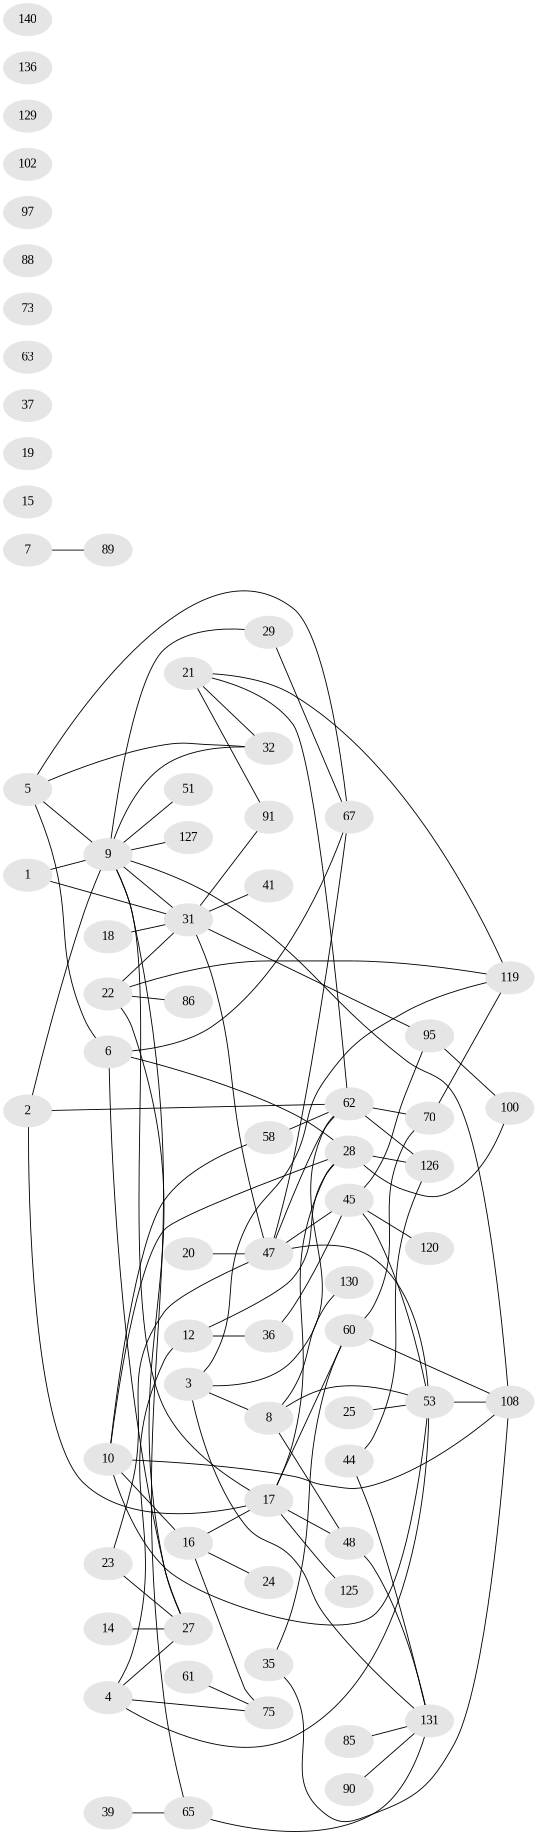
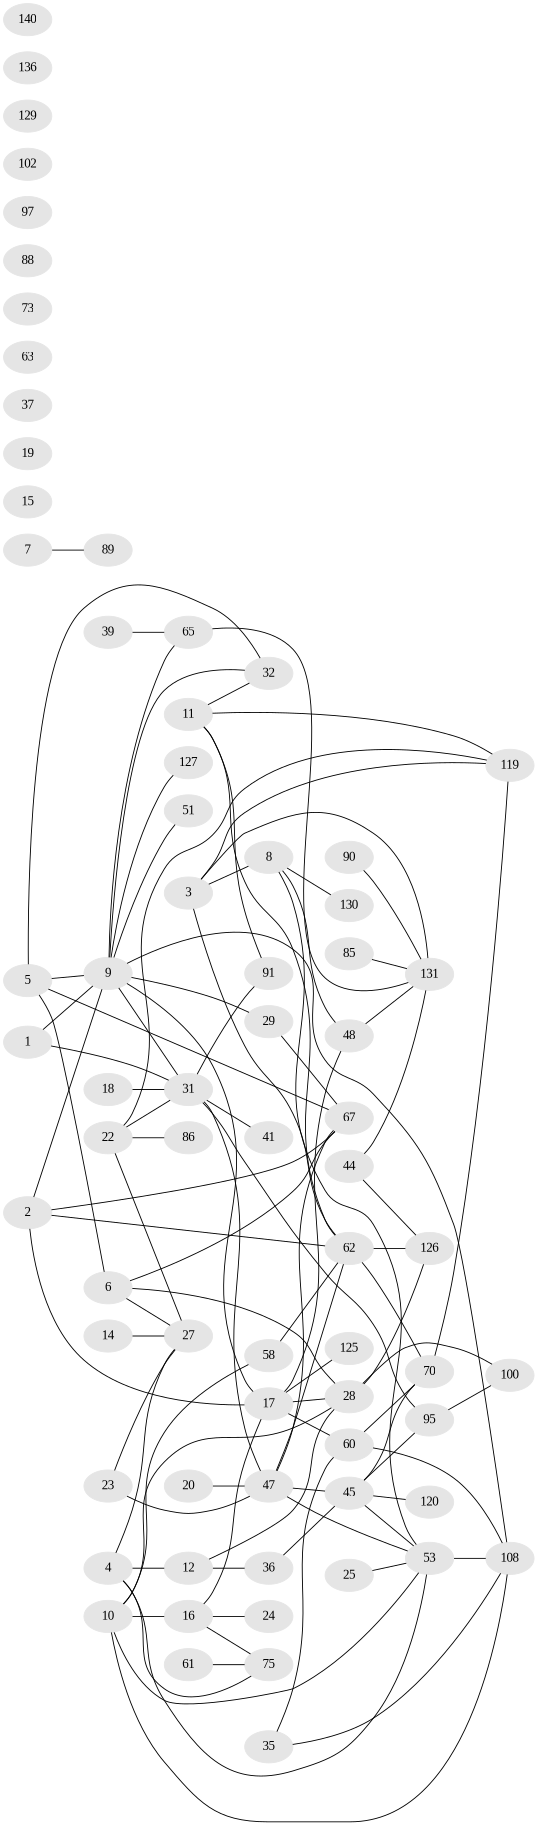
node "21": label "21" -> "11"
edge "67" -- "2": added
edge "70" -- "45": added
